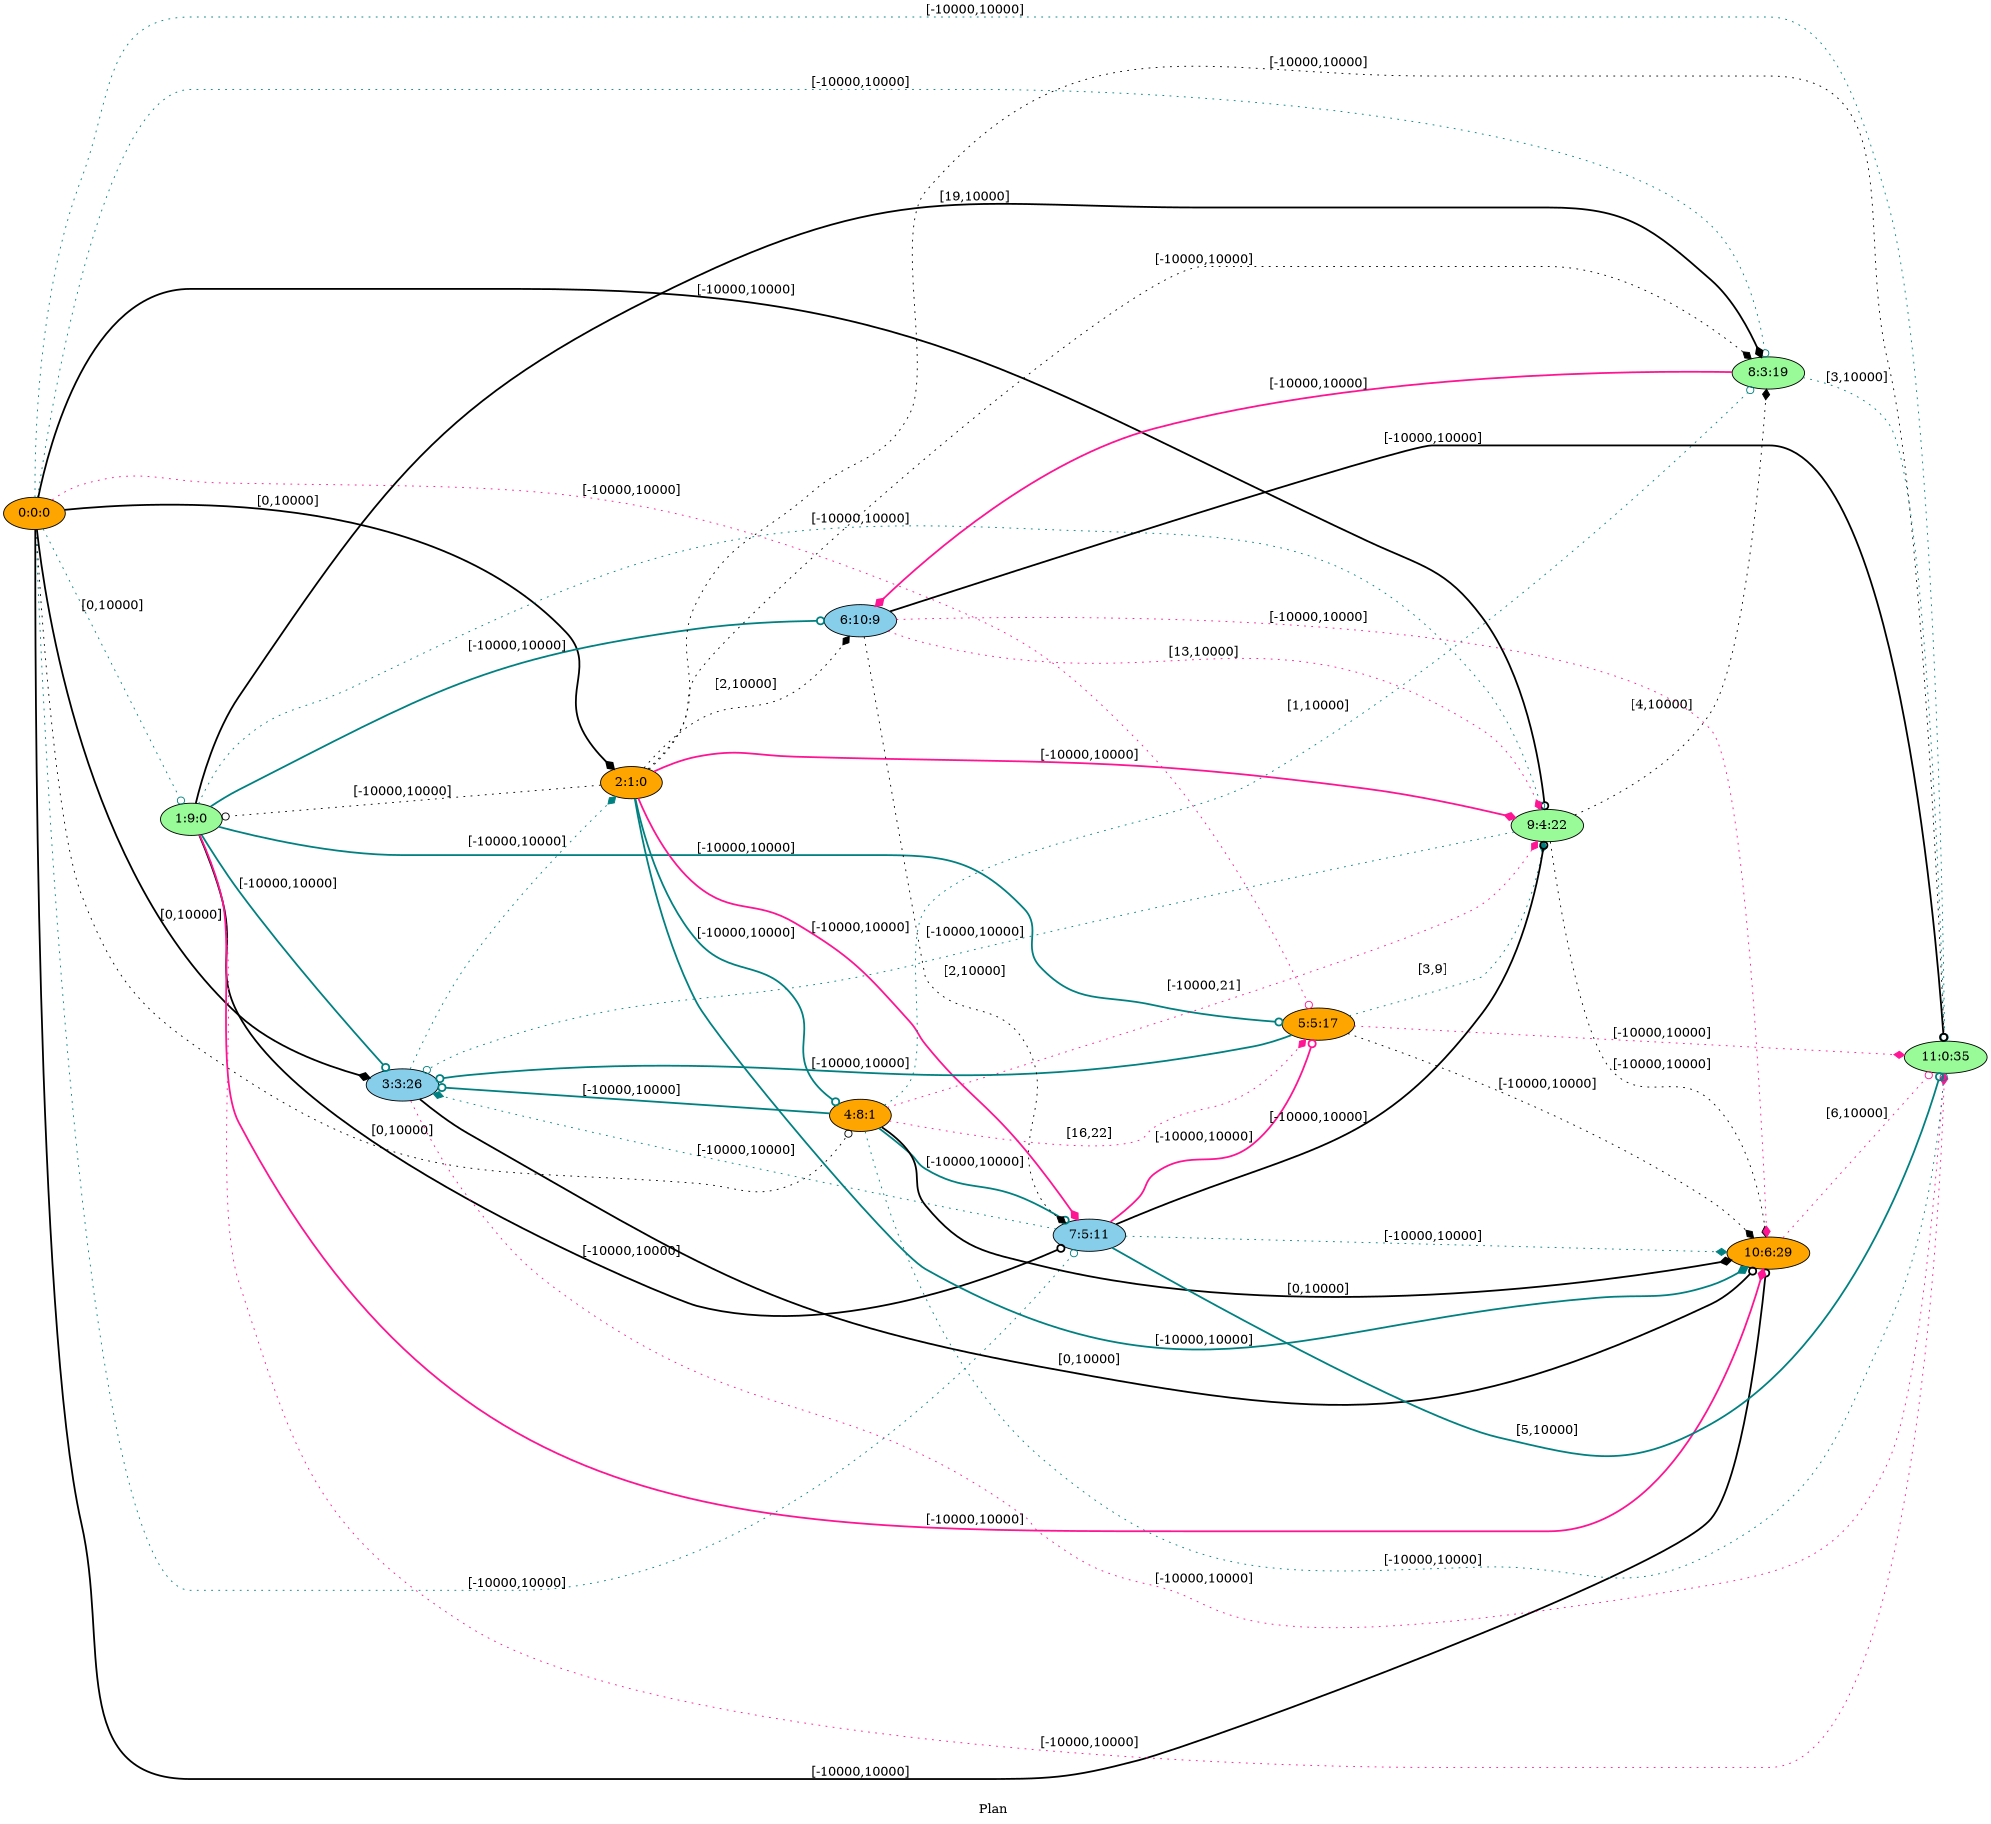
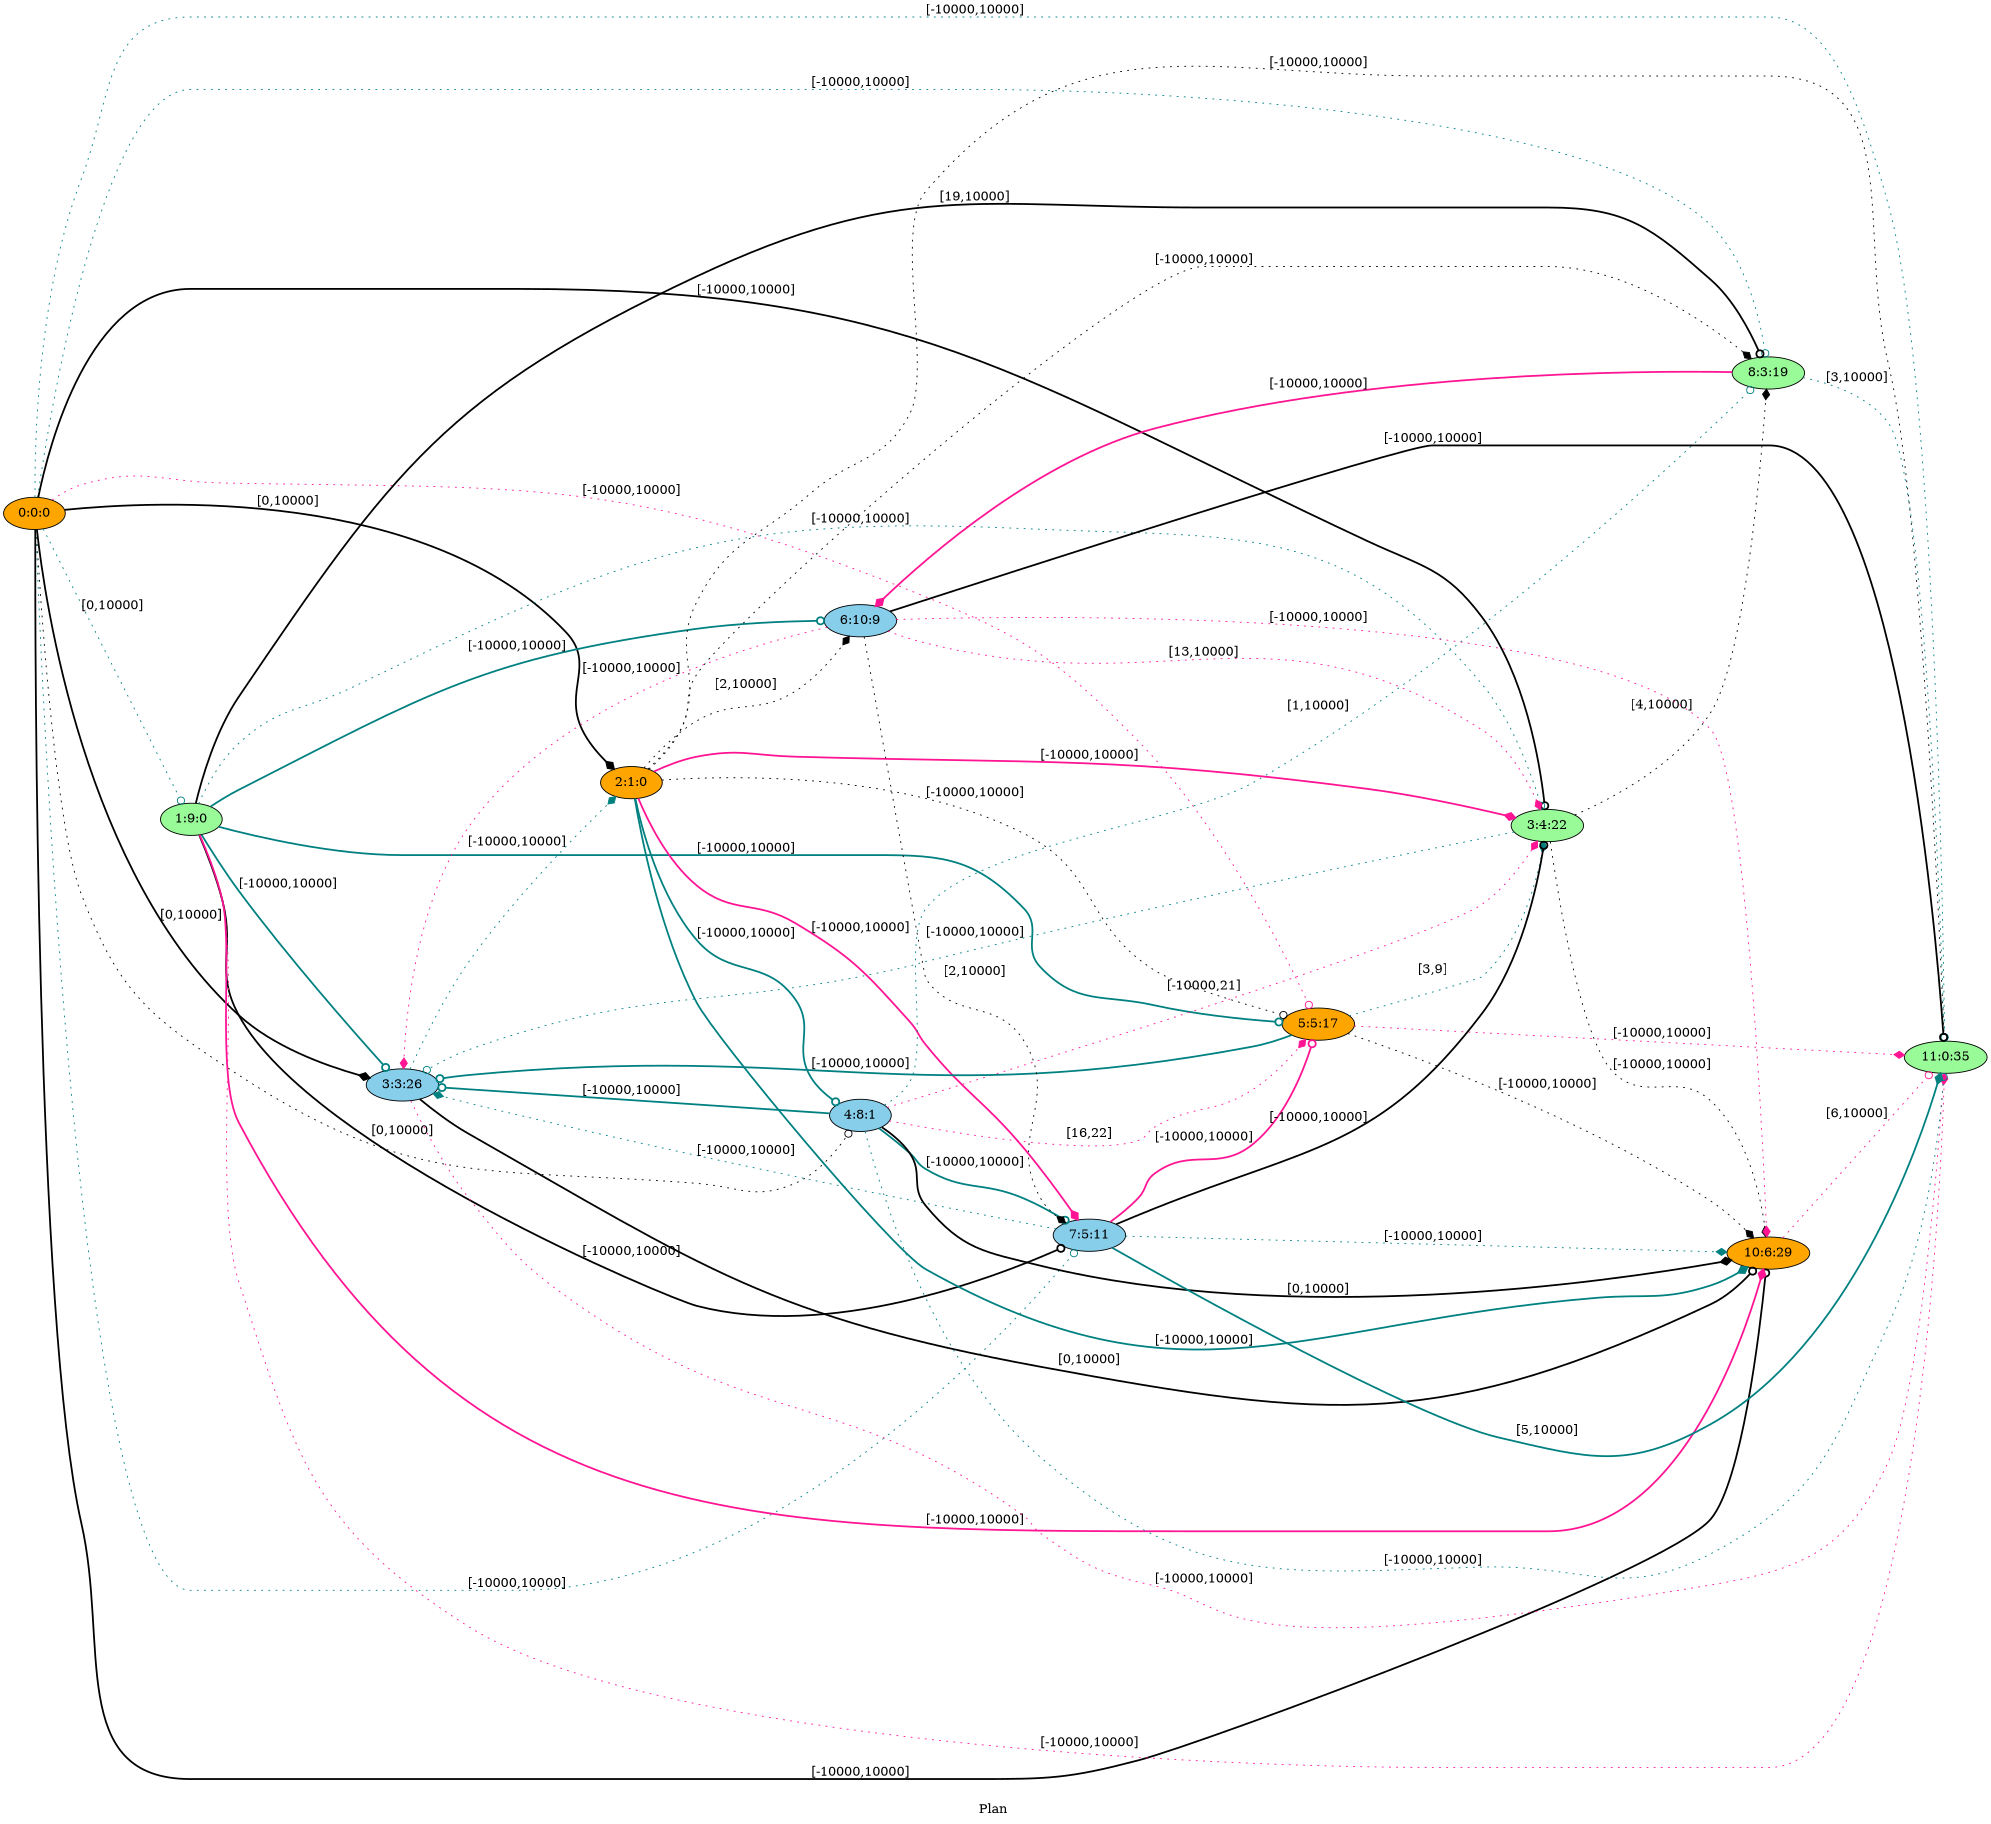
edge "1:9:0" -> "8:3:19": arrowhead diamond -> odot
edge "6:10:9" -> "3:3:26": added, label "[-10000,10000]"
edge "2:1:0" -> "1:9:0": now "2:1:0" -> "5:5:17"
node "9:4:22": label "9:4:22" -> "3:4:22"
node "4:8:1": fillcolor orange -> skyblue
edge "7:5:11" -> "11:0:35": arrowhead odot -> diamond
